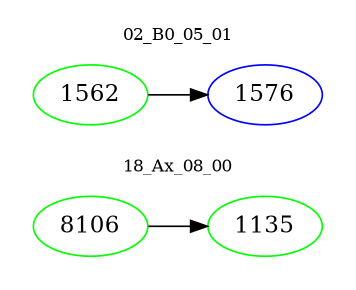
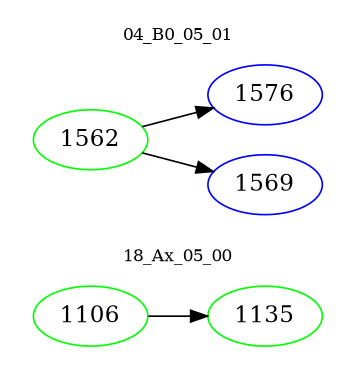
cluster "02_B0_05_01": label "02_B0_05_01" -> "04_B0_05_01"
cluster "18_Ax_08_00": label "18_Ax_08_00" -> "18_Ax_05_00"
node "1569": added
node "8106": label "8106" -> "1106"
